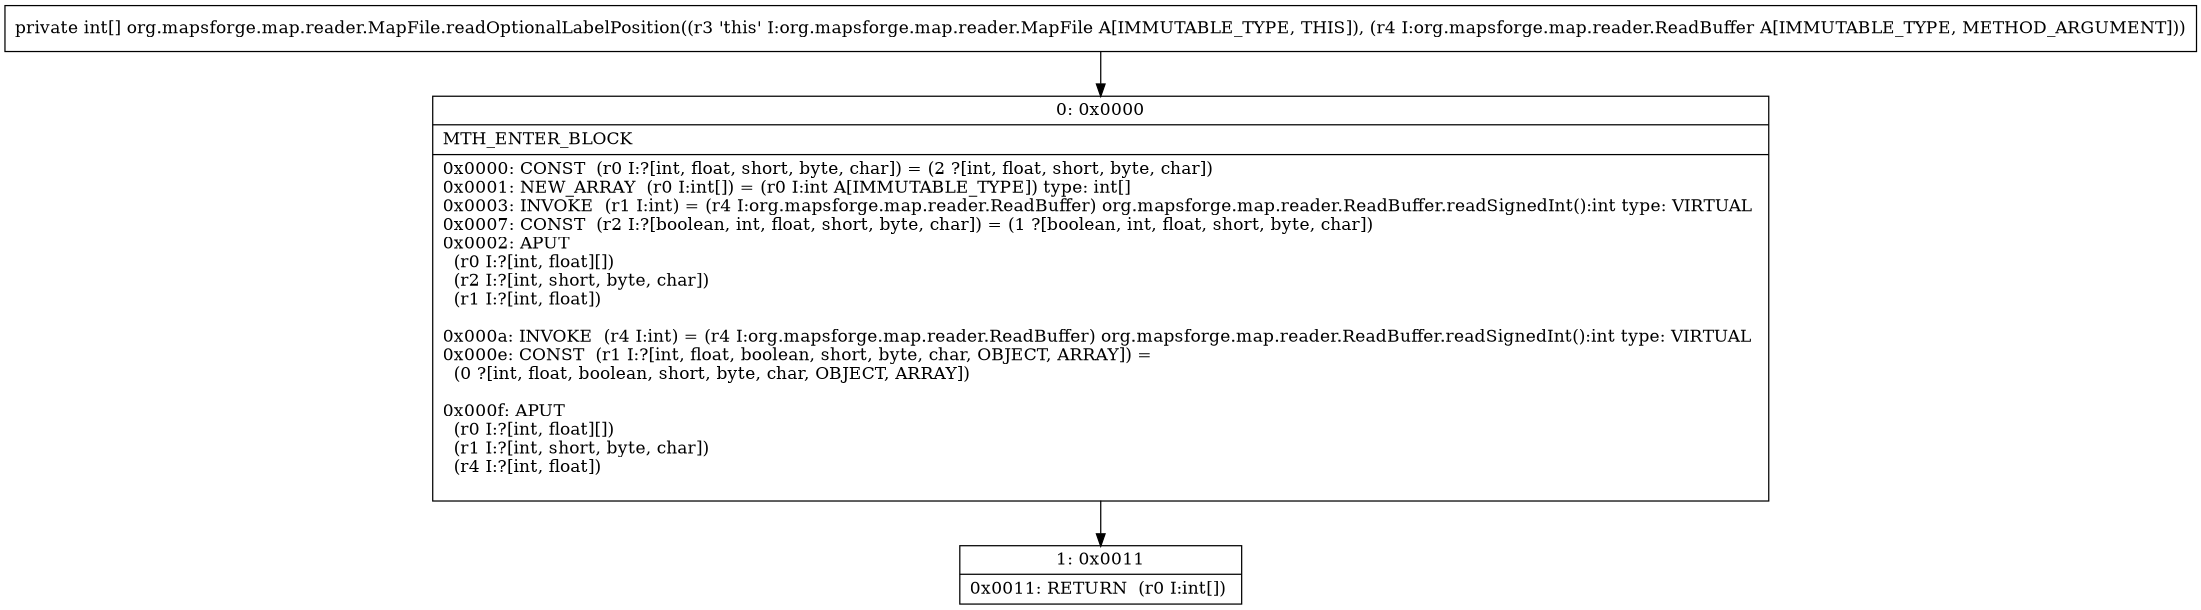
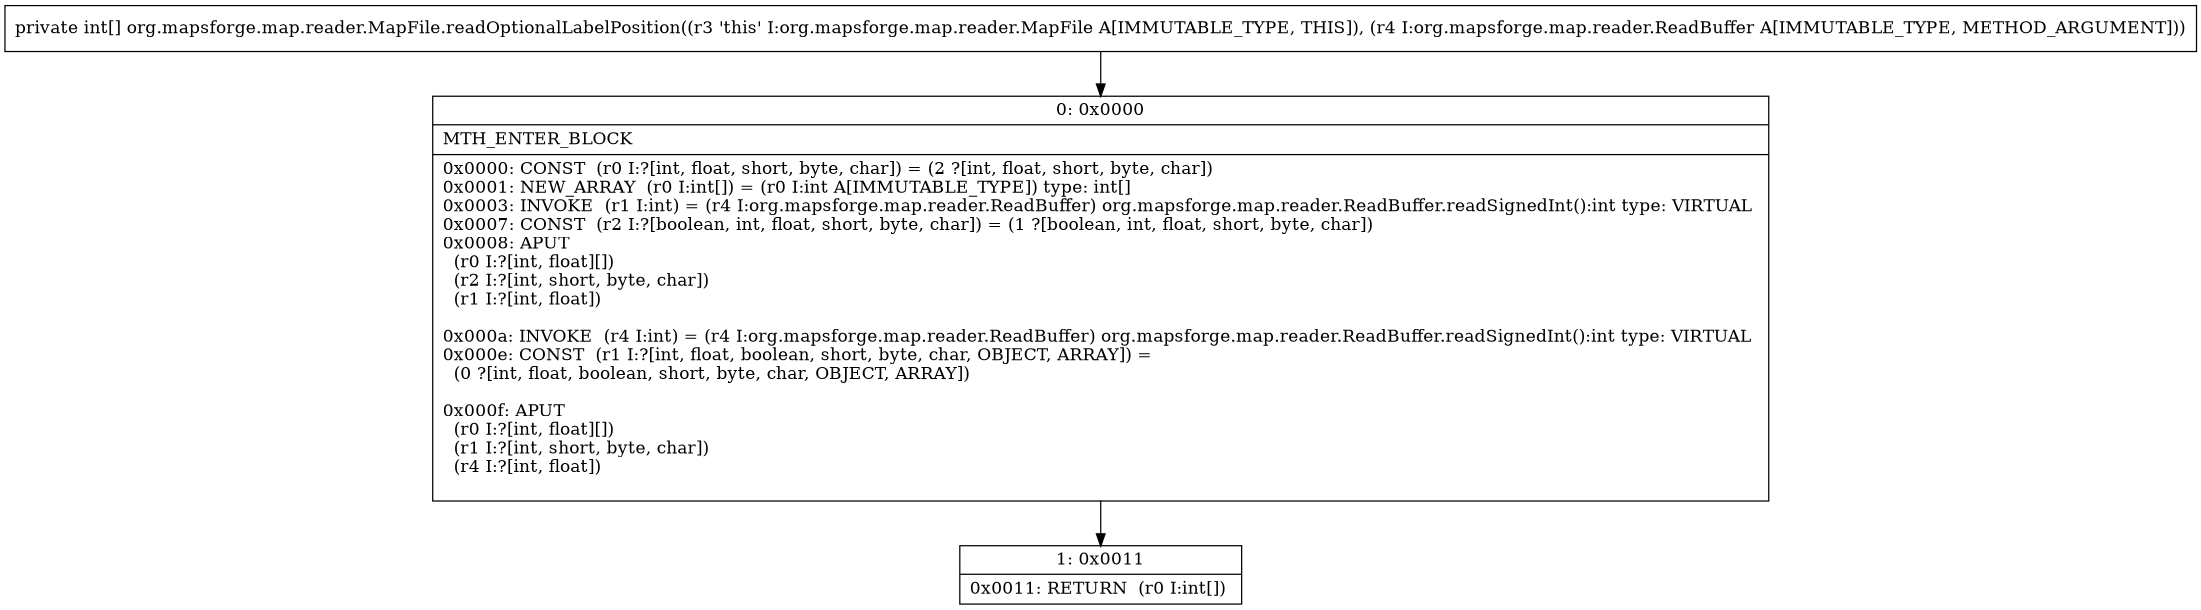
node "0: 0x0000": text "0x0002: APUT" -> "0x0008: APUT"
